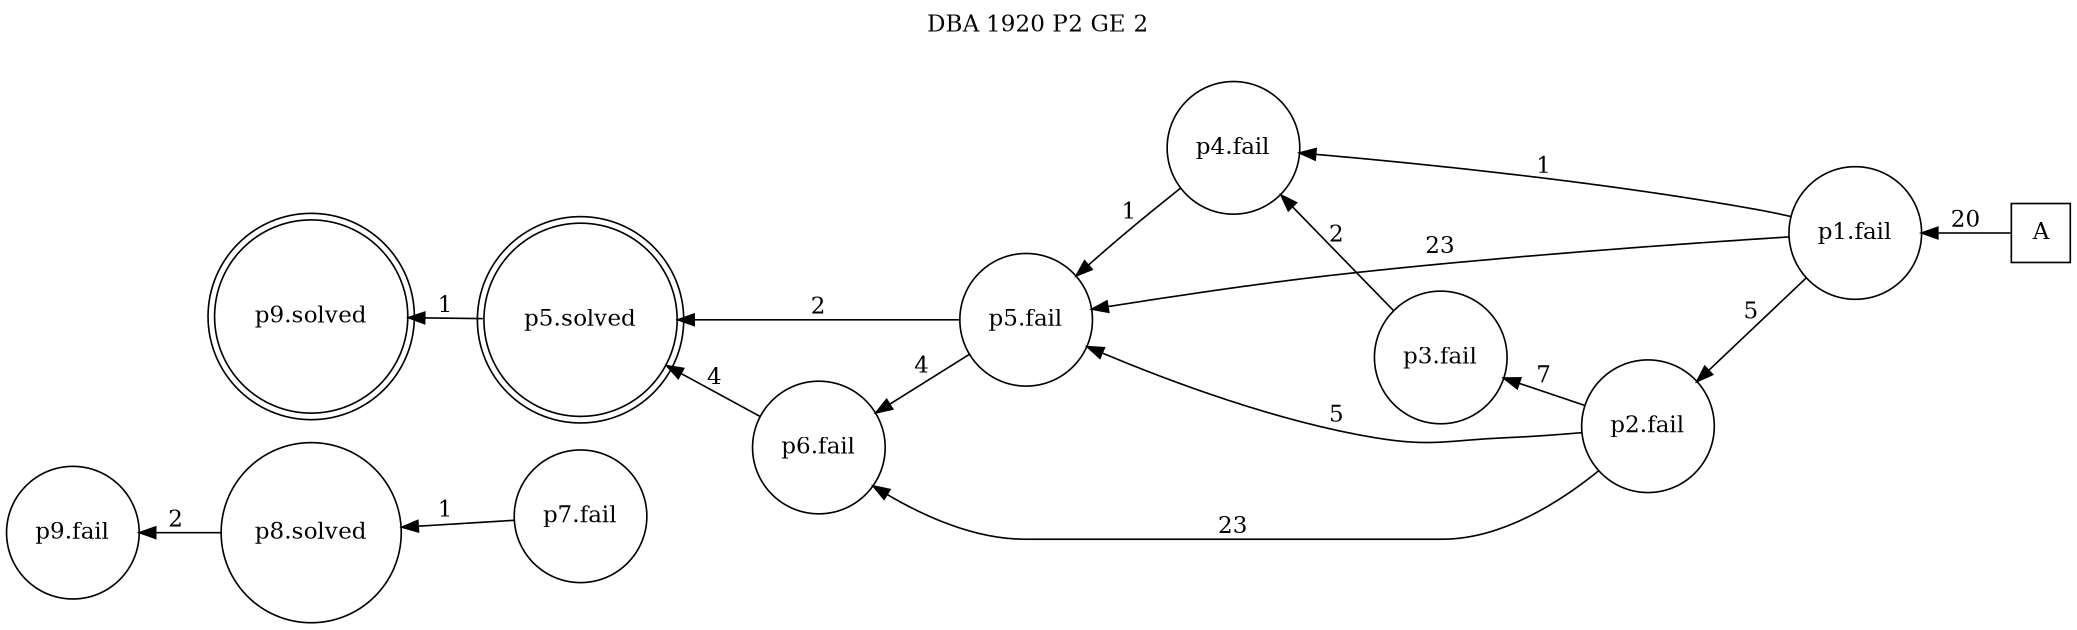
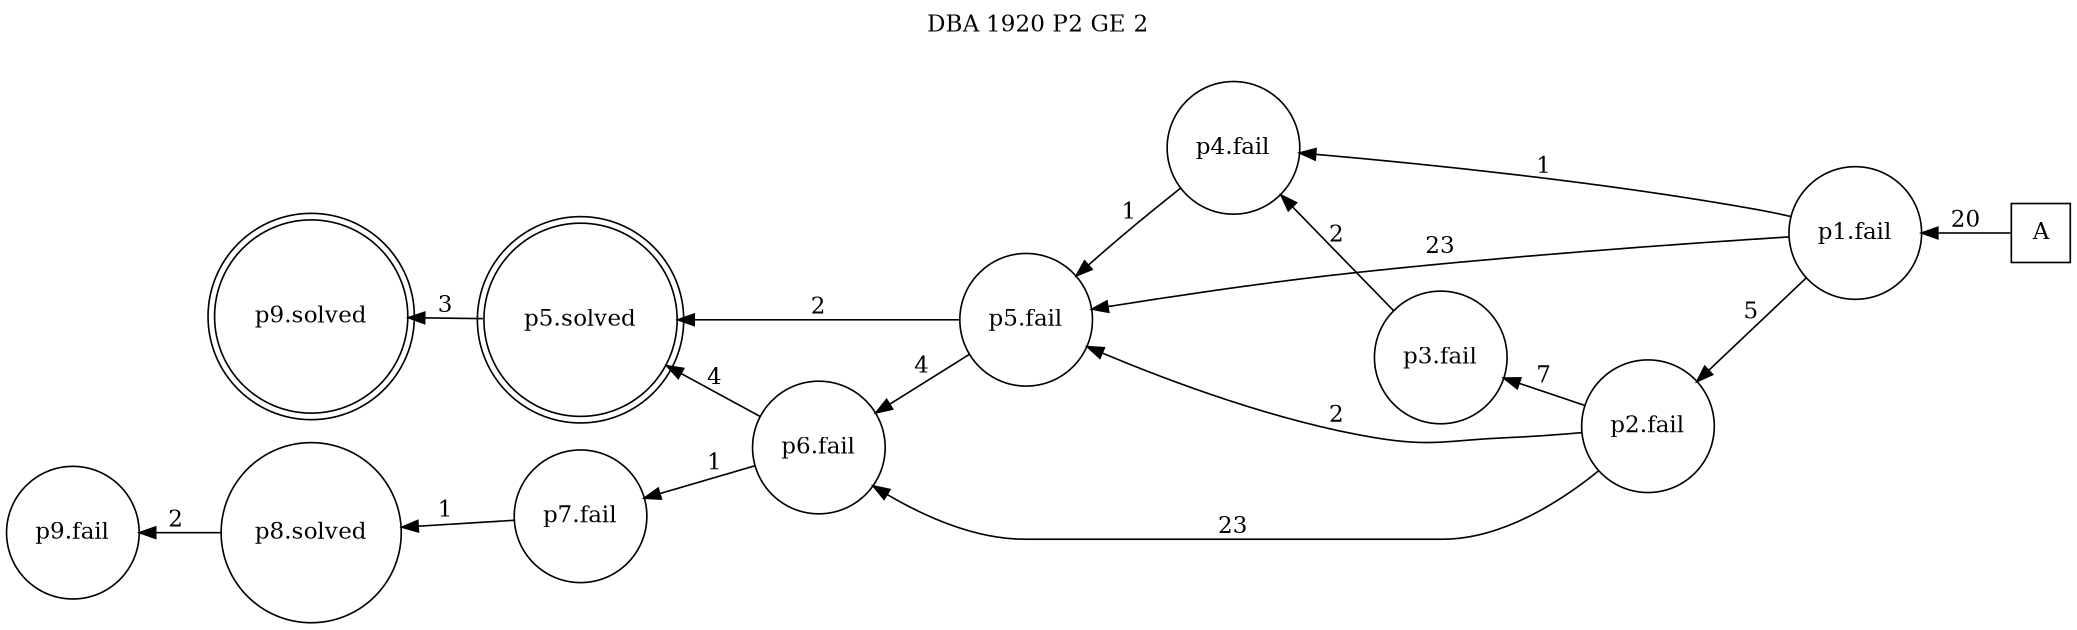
edge "p5.solved" -> "p9.solved": label "1" -> "3"
edge "p2.fail" -> "p5.fail": label "5" -> "2"
edge "p6.fail" -> "p7.fail": added, label "1"
